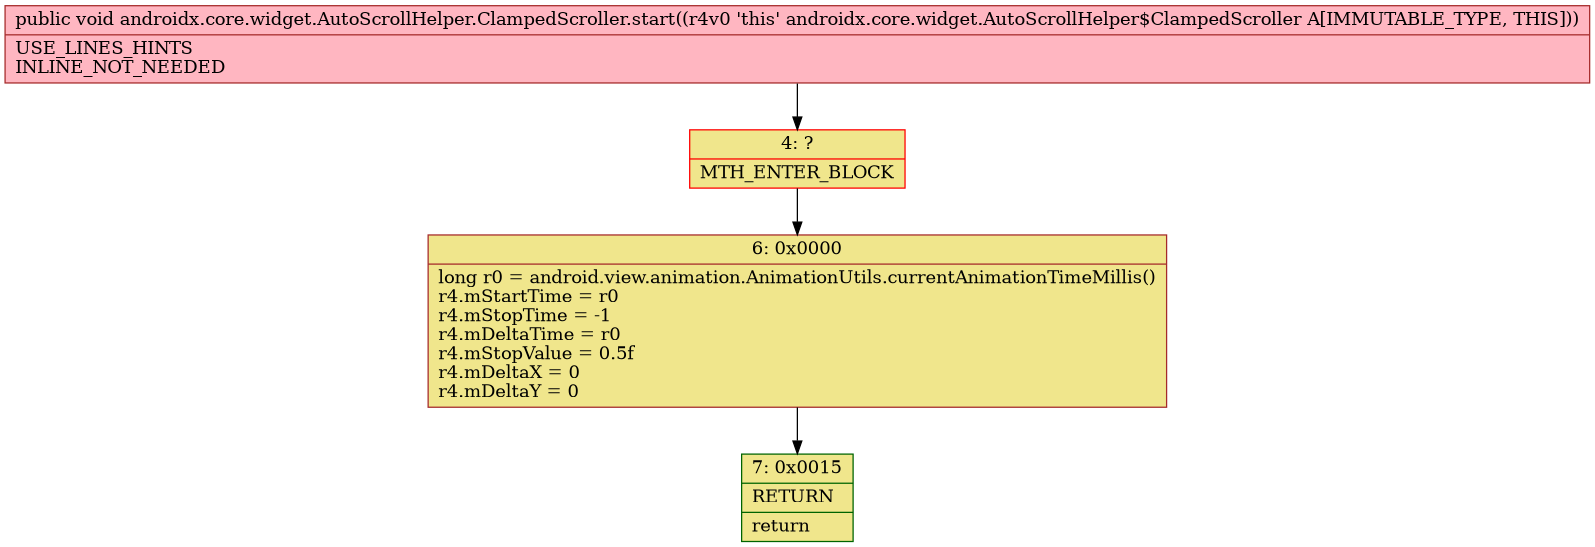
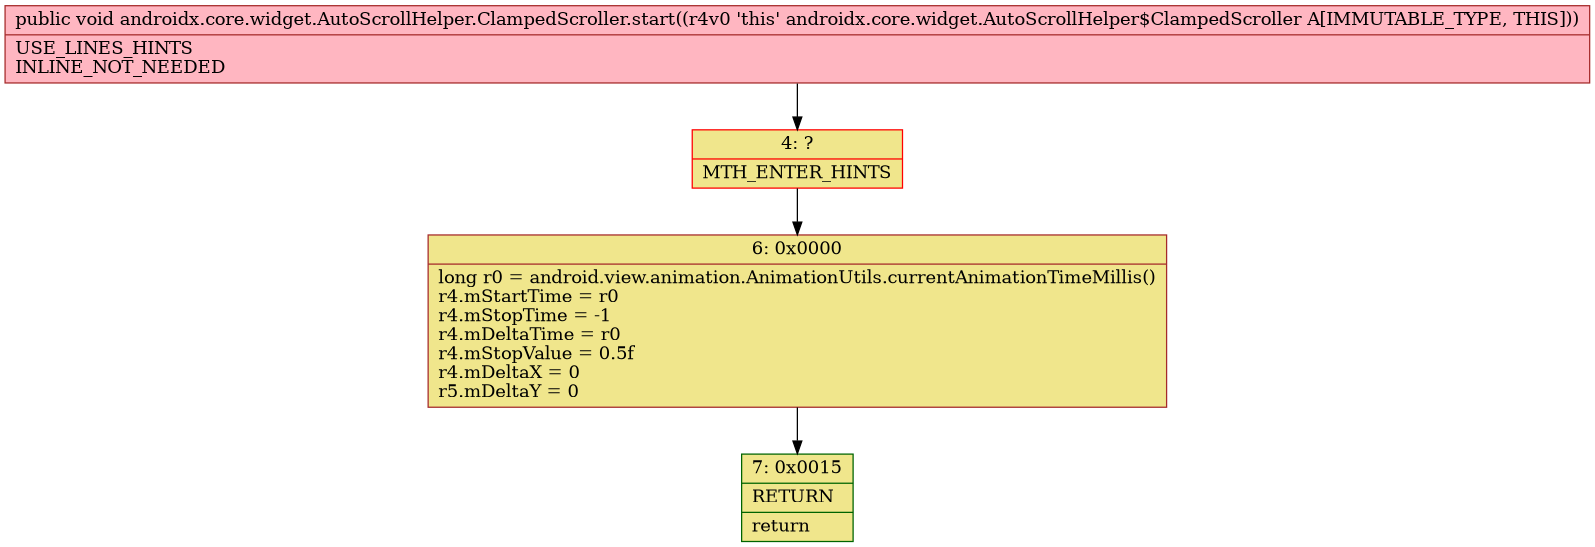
node "4: ?": text "MTH_ENTER_BLOCK" -> "MTH_ENTER_HINTS"
node "6: 0x0000": text "r4.mDeltaY = 0" -> "r5.mDeltaY = 0"
